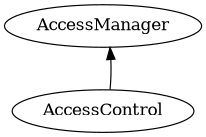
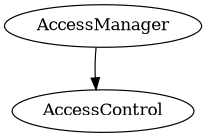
edge "AccessControl" -> "AccessManager": reversed
